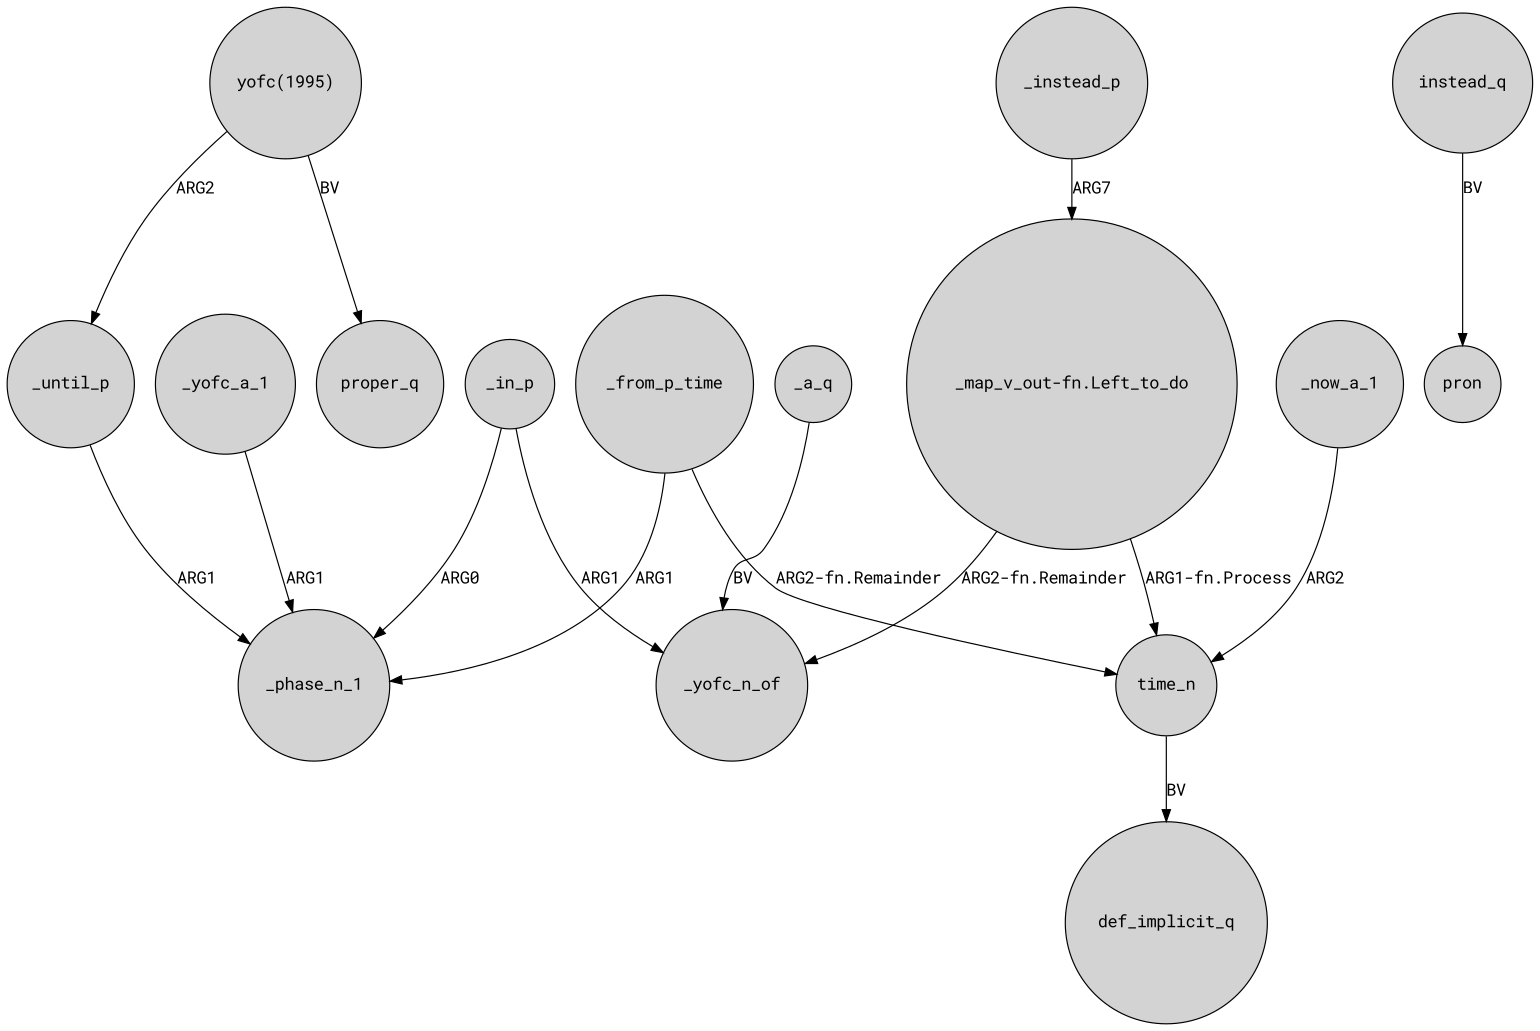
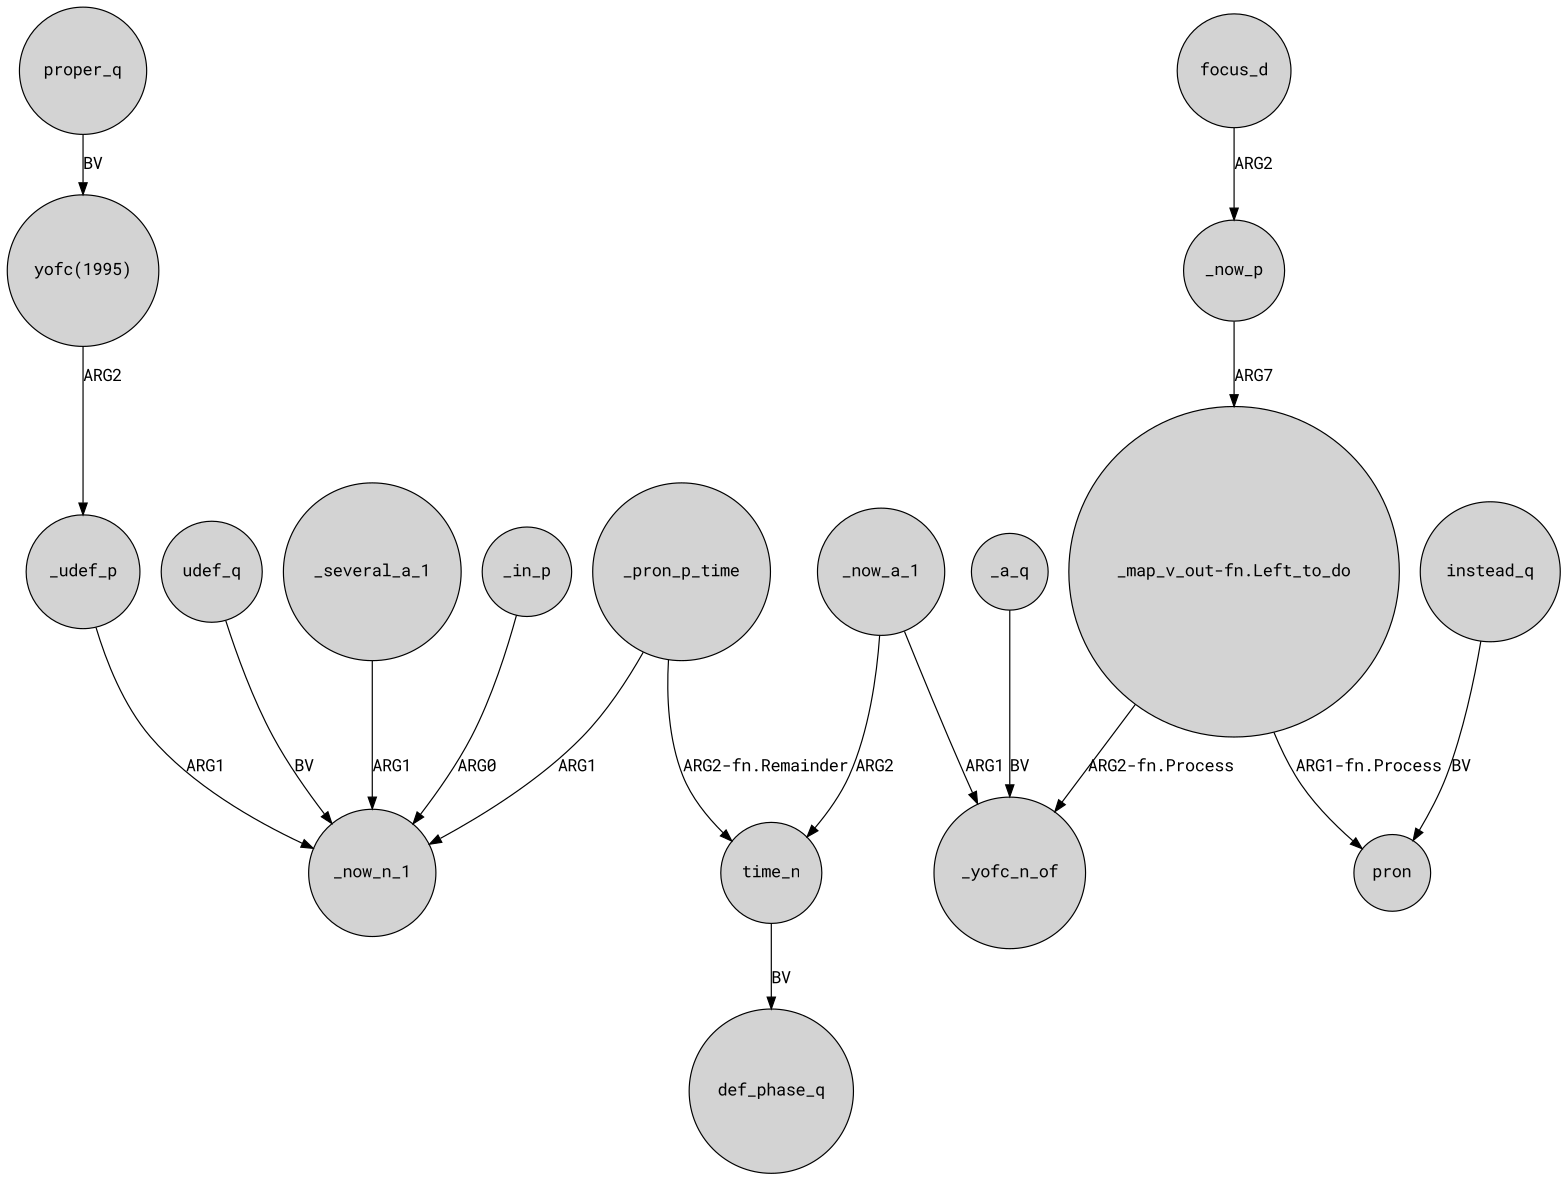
node "focus_d": added
node "_instead_p": label "_instead_p" -> "_now_p"
edge "yofc(1995)" -> "proper_q": reversed
node "_until_p": label "_until_p" -> "_udef_p"
node "_yofc_a_1": label "_yofc_a_1" -> "_several_a_1"
node "_from_p_time": label "_from_p_time" -> "_pron_p_time"
edge "_in_p" -> "_yofc_n_of": now "_now_a_1" -> "_yofc_n_of"
node "udef_q": added
edge "_map_v_out-fn.Left_to_do" -> "_yofc_n_of": label "ARG2-fn.Remainder" -> "ARG2-fn.Process"
edge "_map_v_out-fn.Left_to_do" -> "time_n": now "_map_v_out-fn.Left_to_do" -> "pron"
node "_phase_n_1": label "_phase_n_1" -> "_now_n_1"
node "def_implicit_q": label "def_implicit_q" -> "def_phase_q"
